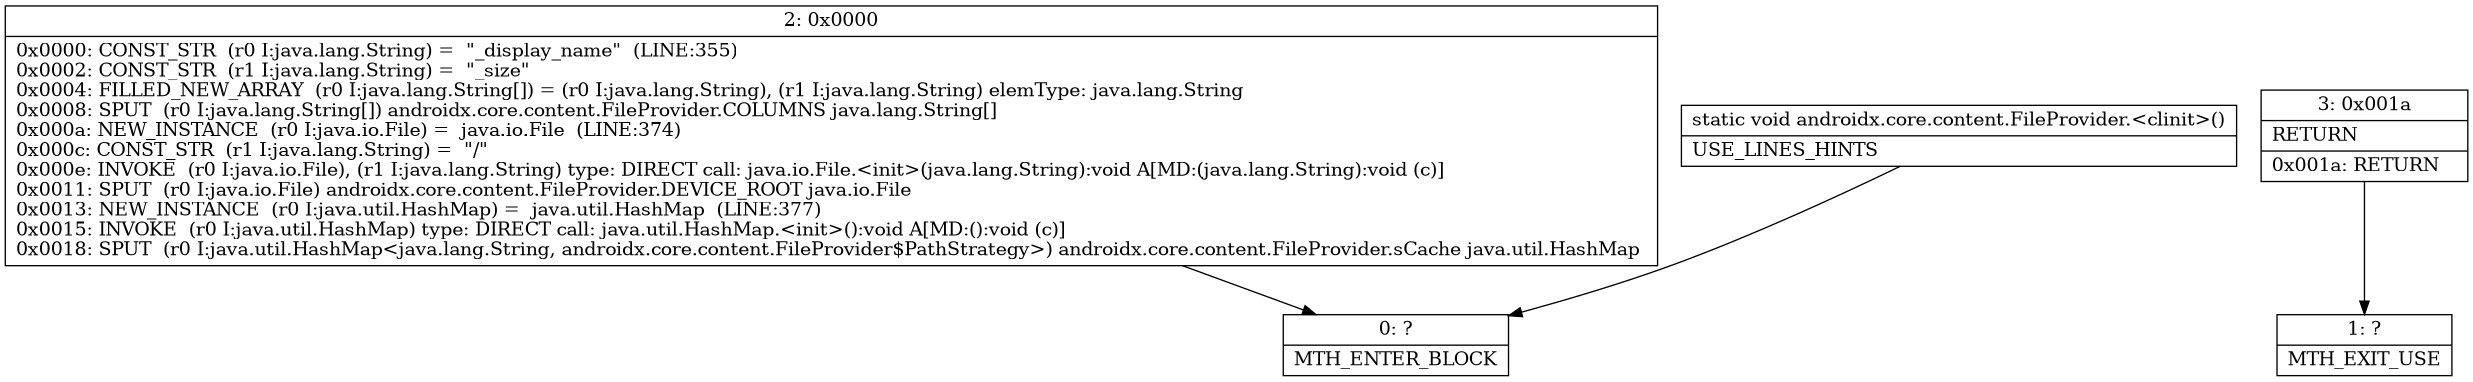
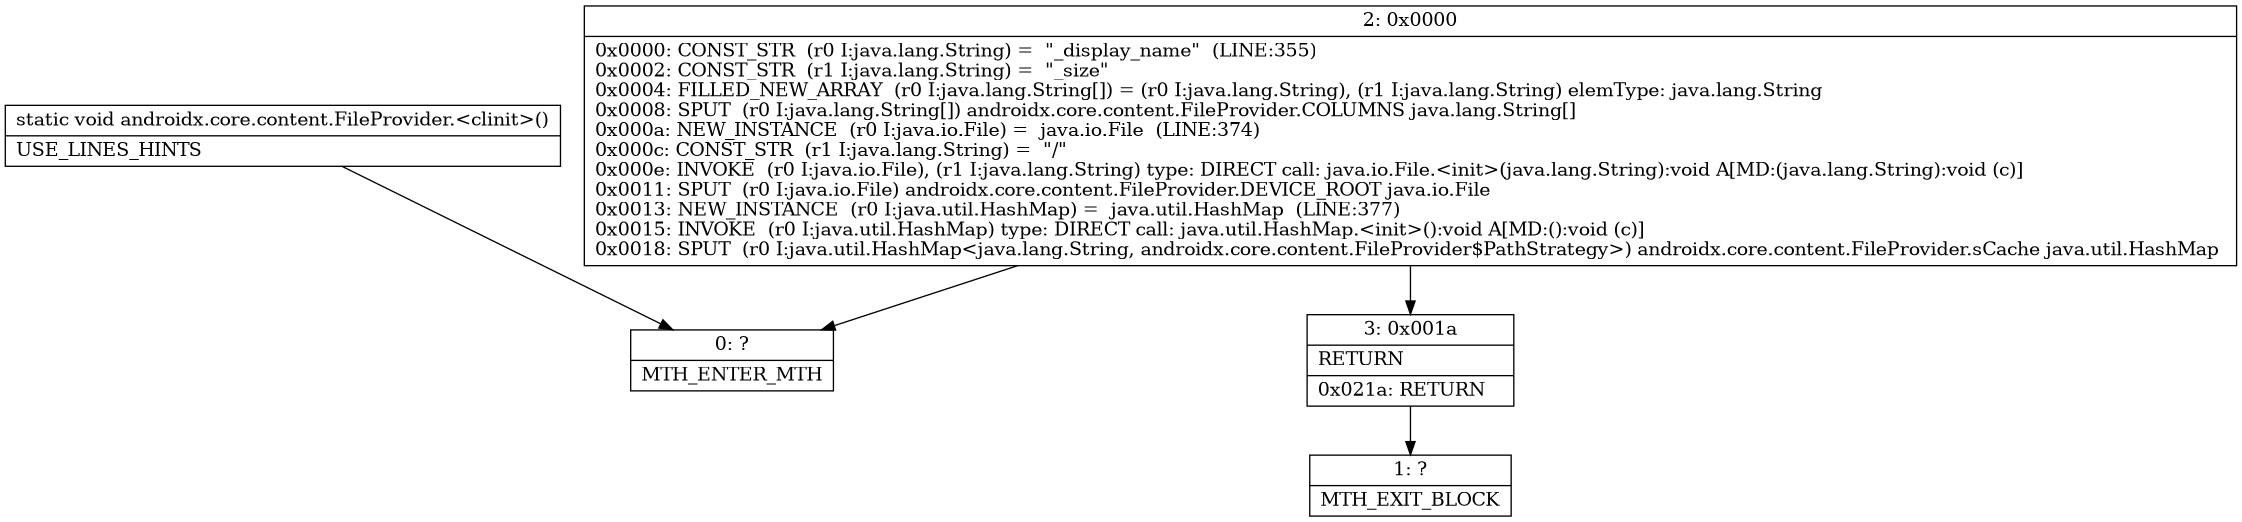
node "3: 0x001a": text "0x001a: RETURN" -> "0x021a: RETURN"
edge "2: 0x0000" -> "3: 0x001a": added
node "0: ?": text "MTH_ENTER_BLOCK" -> "MTH_ENTER_MTH"
node "1: ?": text "MTH_EXIT_USE" -> "MTH_EXIT_BLOCK"
